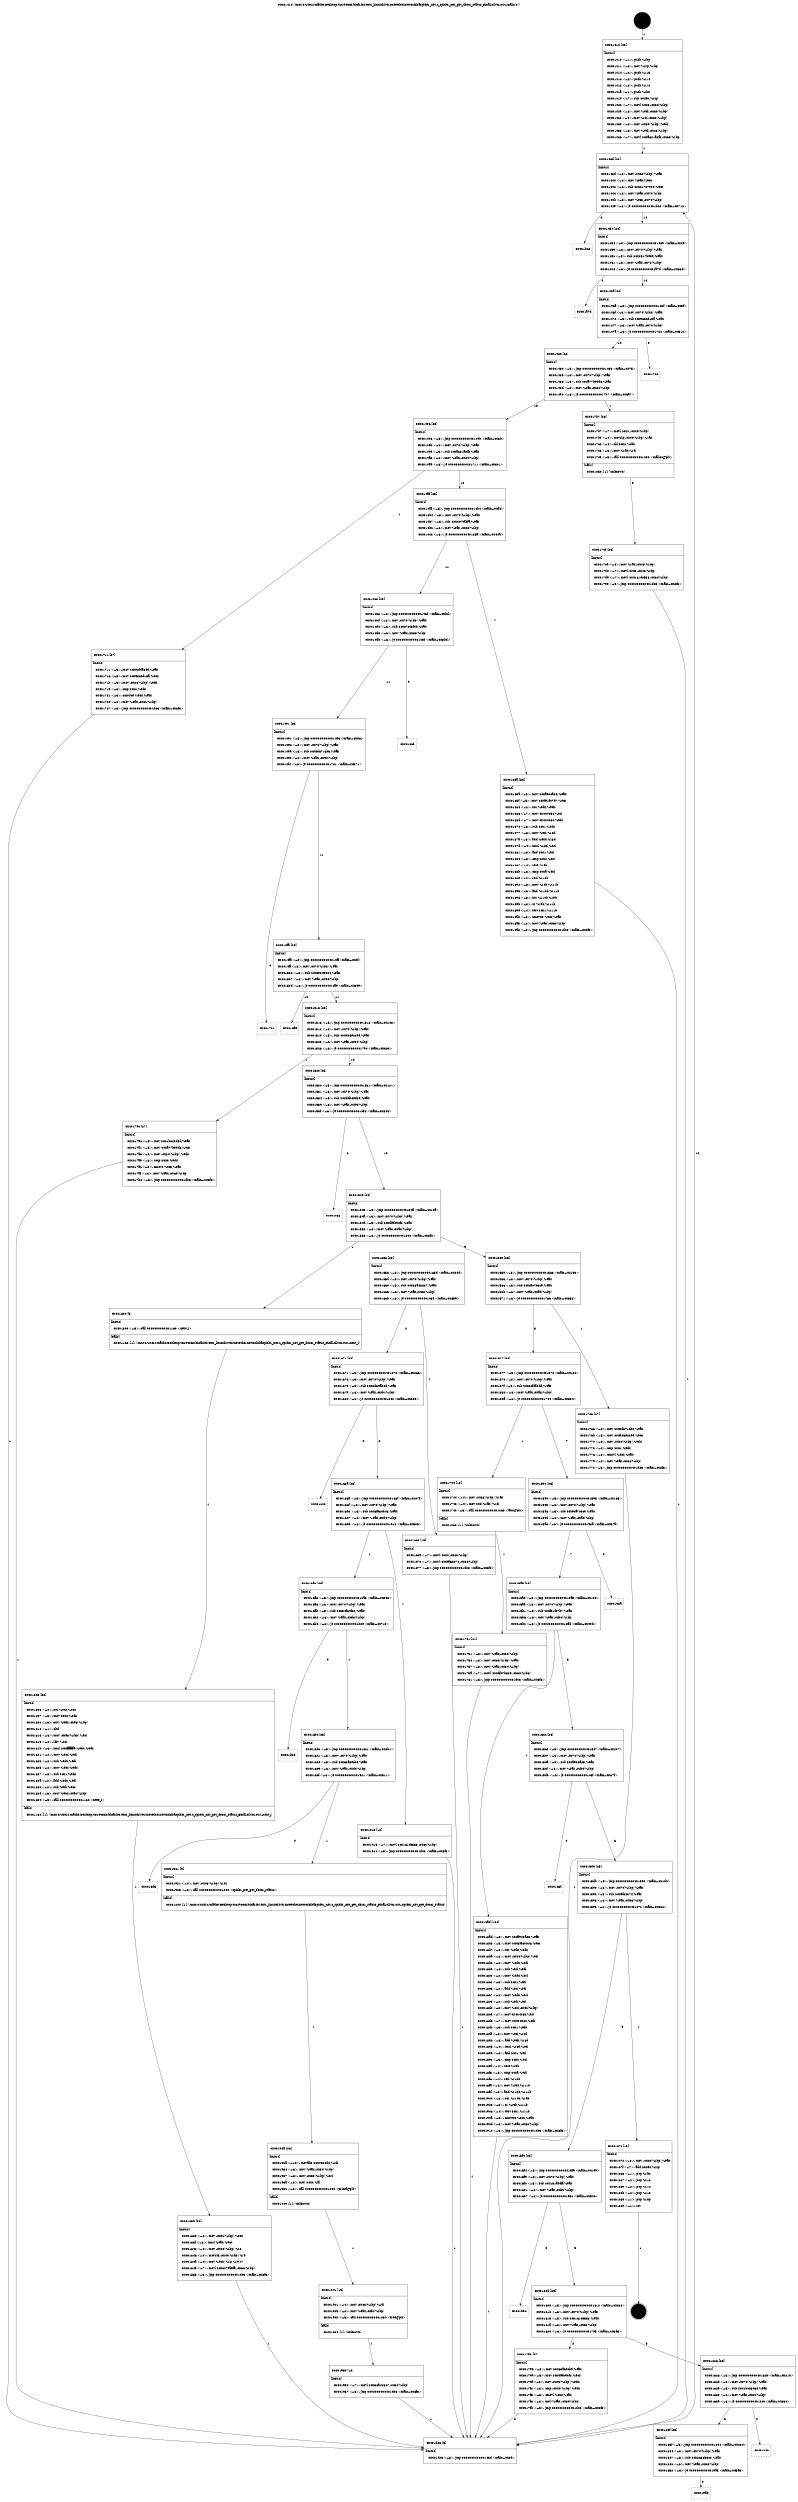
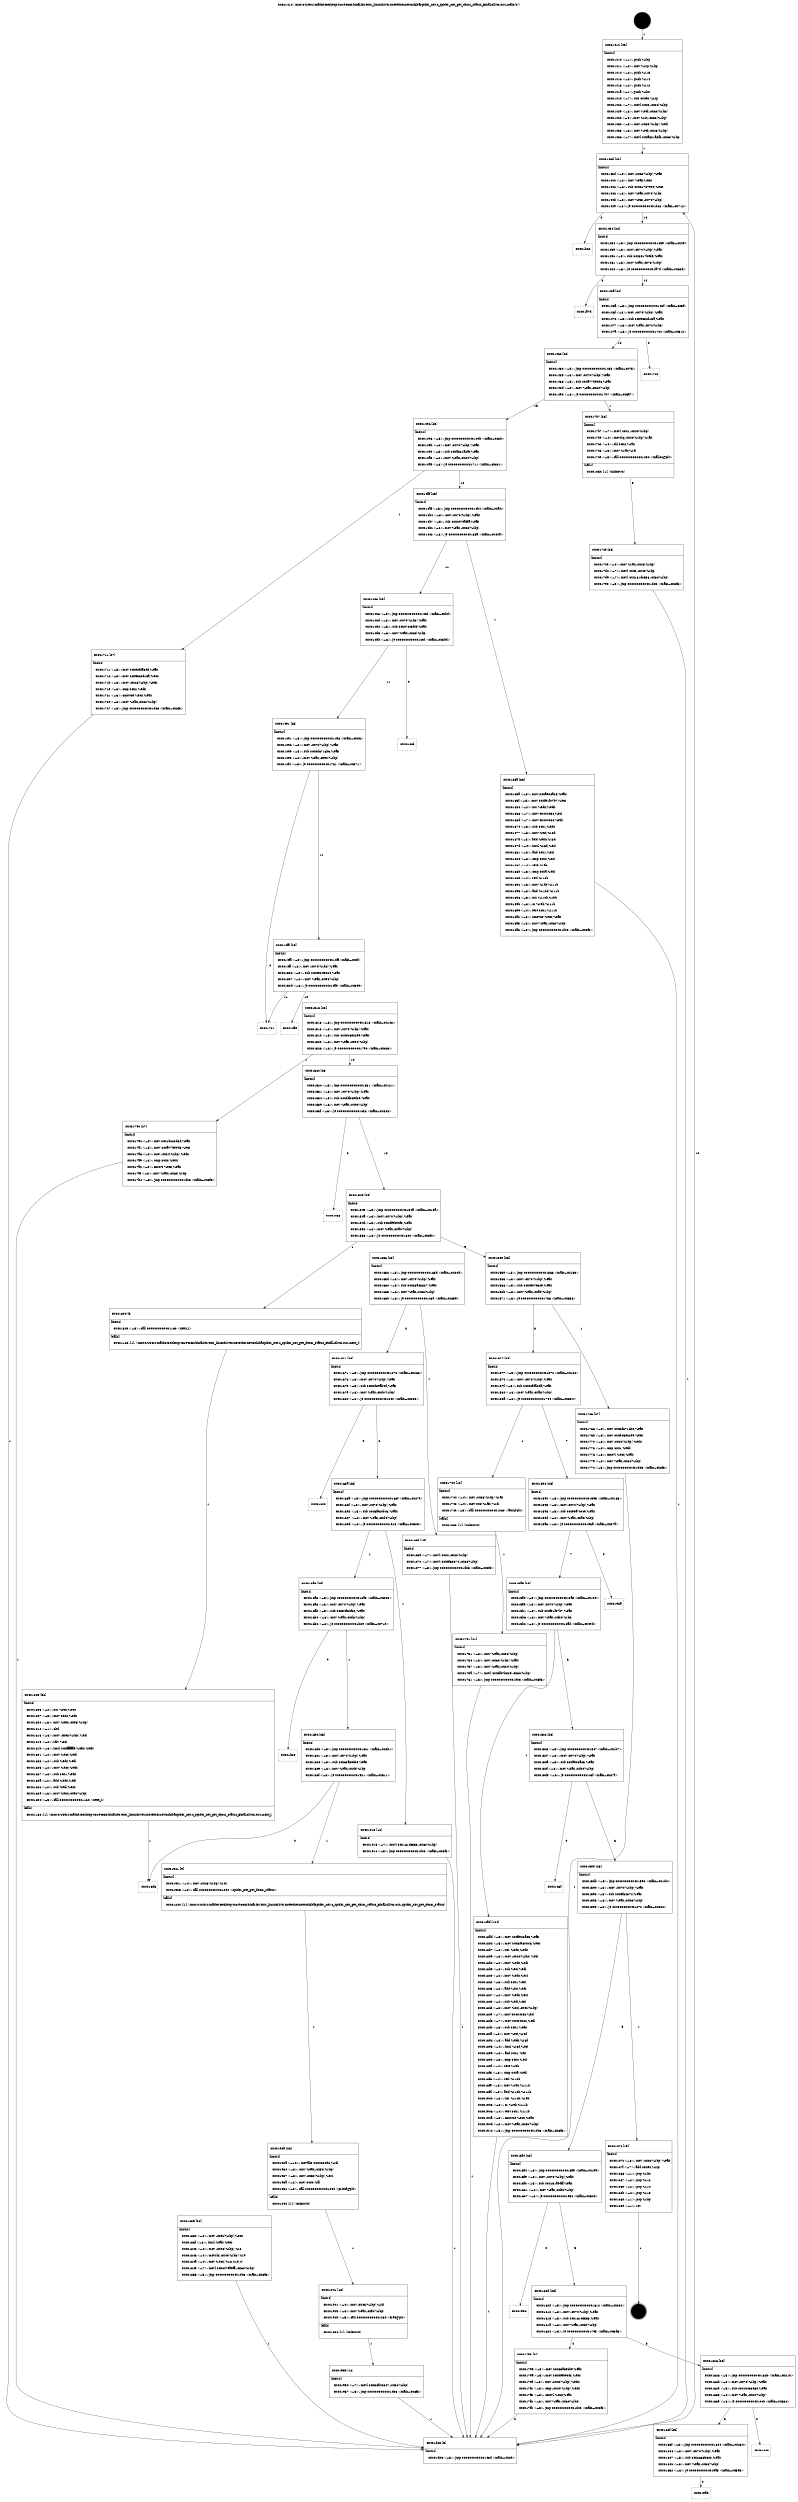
edge "0x4014fa [25]" -> "0x401513 [25]": now "0x4014fa [25]" -> "0x401781"
edge "0x401805 [52]" -> "0x401839 [33]": now "0x401805 [52]" -> "0x4016d5"
